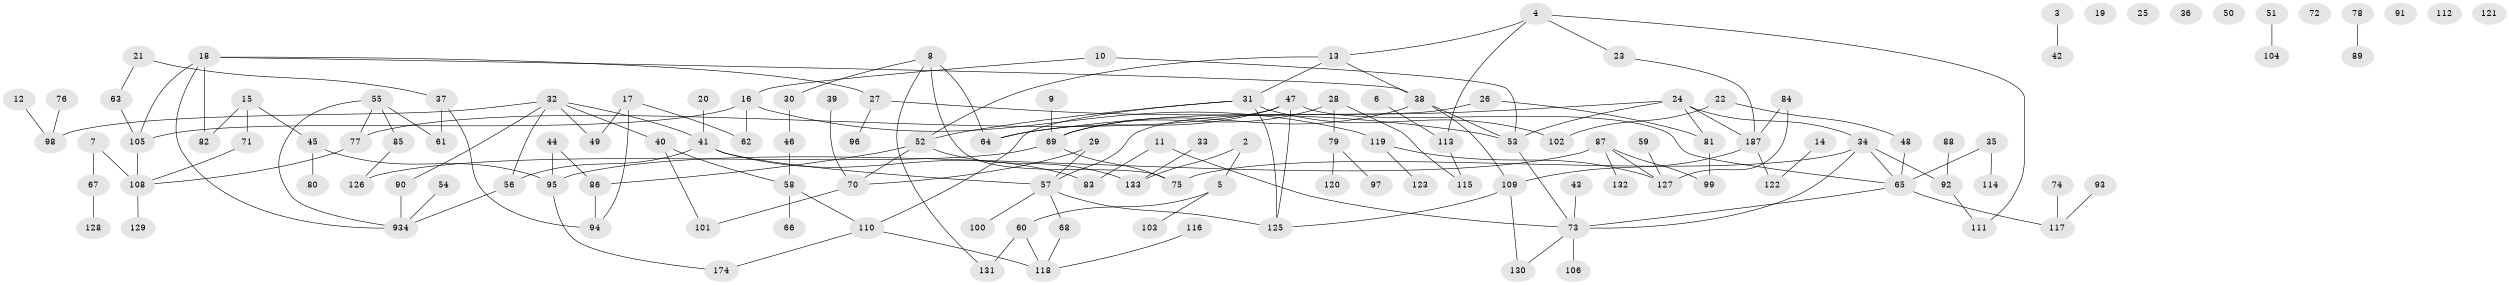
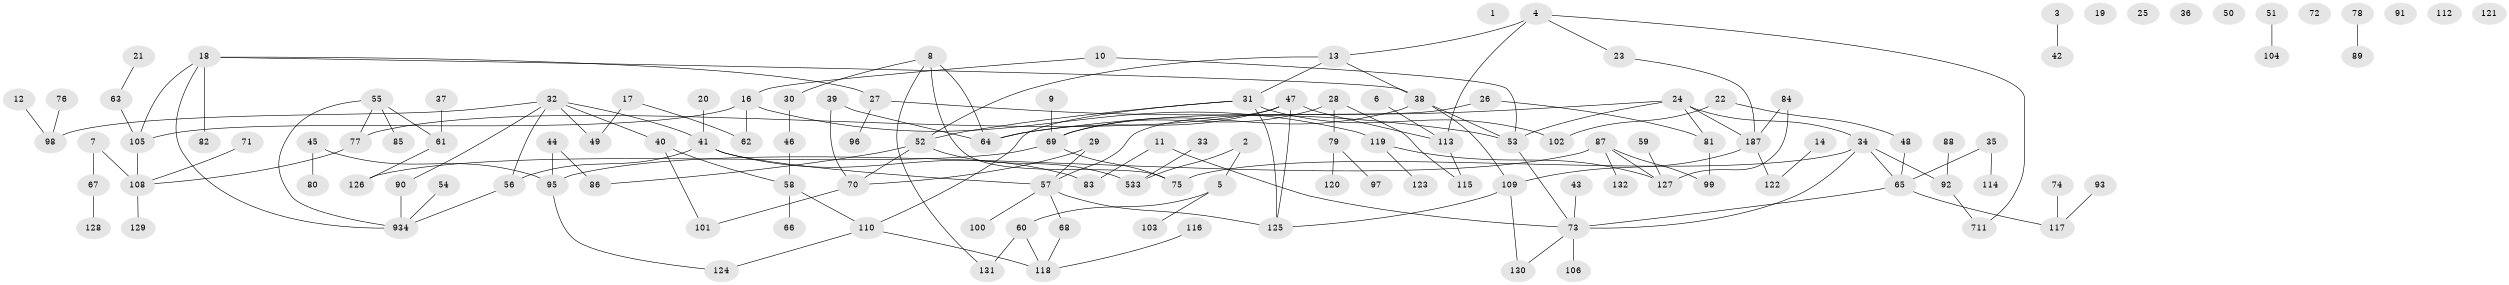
node "1": added
edge "21" -- "37": removed
node "15": removed
edge "39" -- "64": added
edge "47" -- "65": now "47" -- "113"
edge "85" -- "126": now "61" -- "126"
node "133": label "133" -> "533"
node "94": removed
node "111": label "111" -> "711"
node "174": label "174" -> "124"
